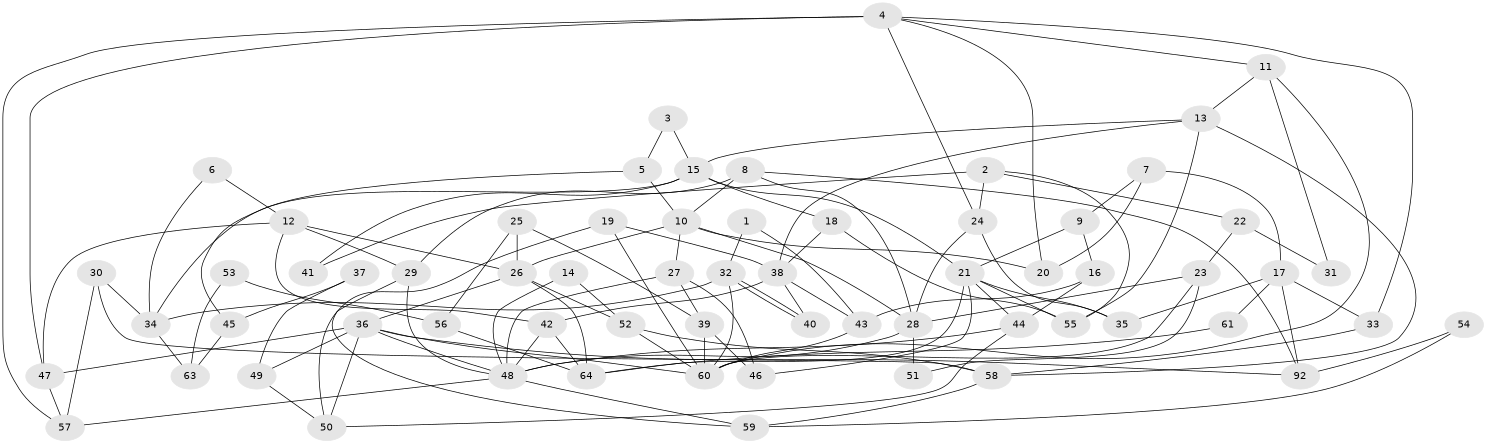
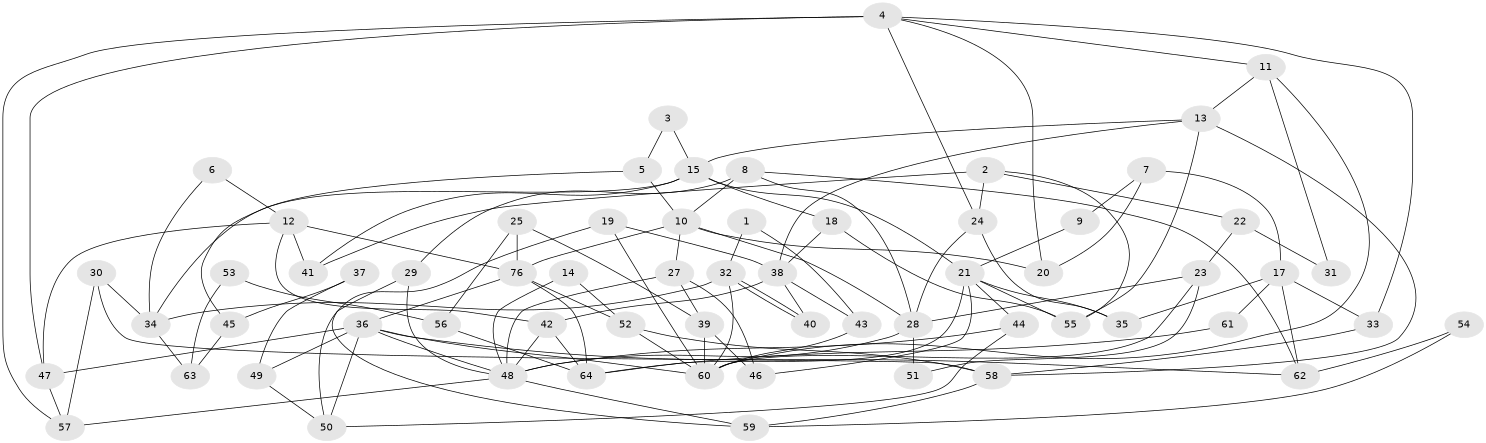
edge "12" -- "29": now "12" -- "41"
node "26": label "26" -> "76"
node "16": removed
node "92": label "92" -> "62"
